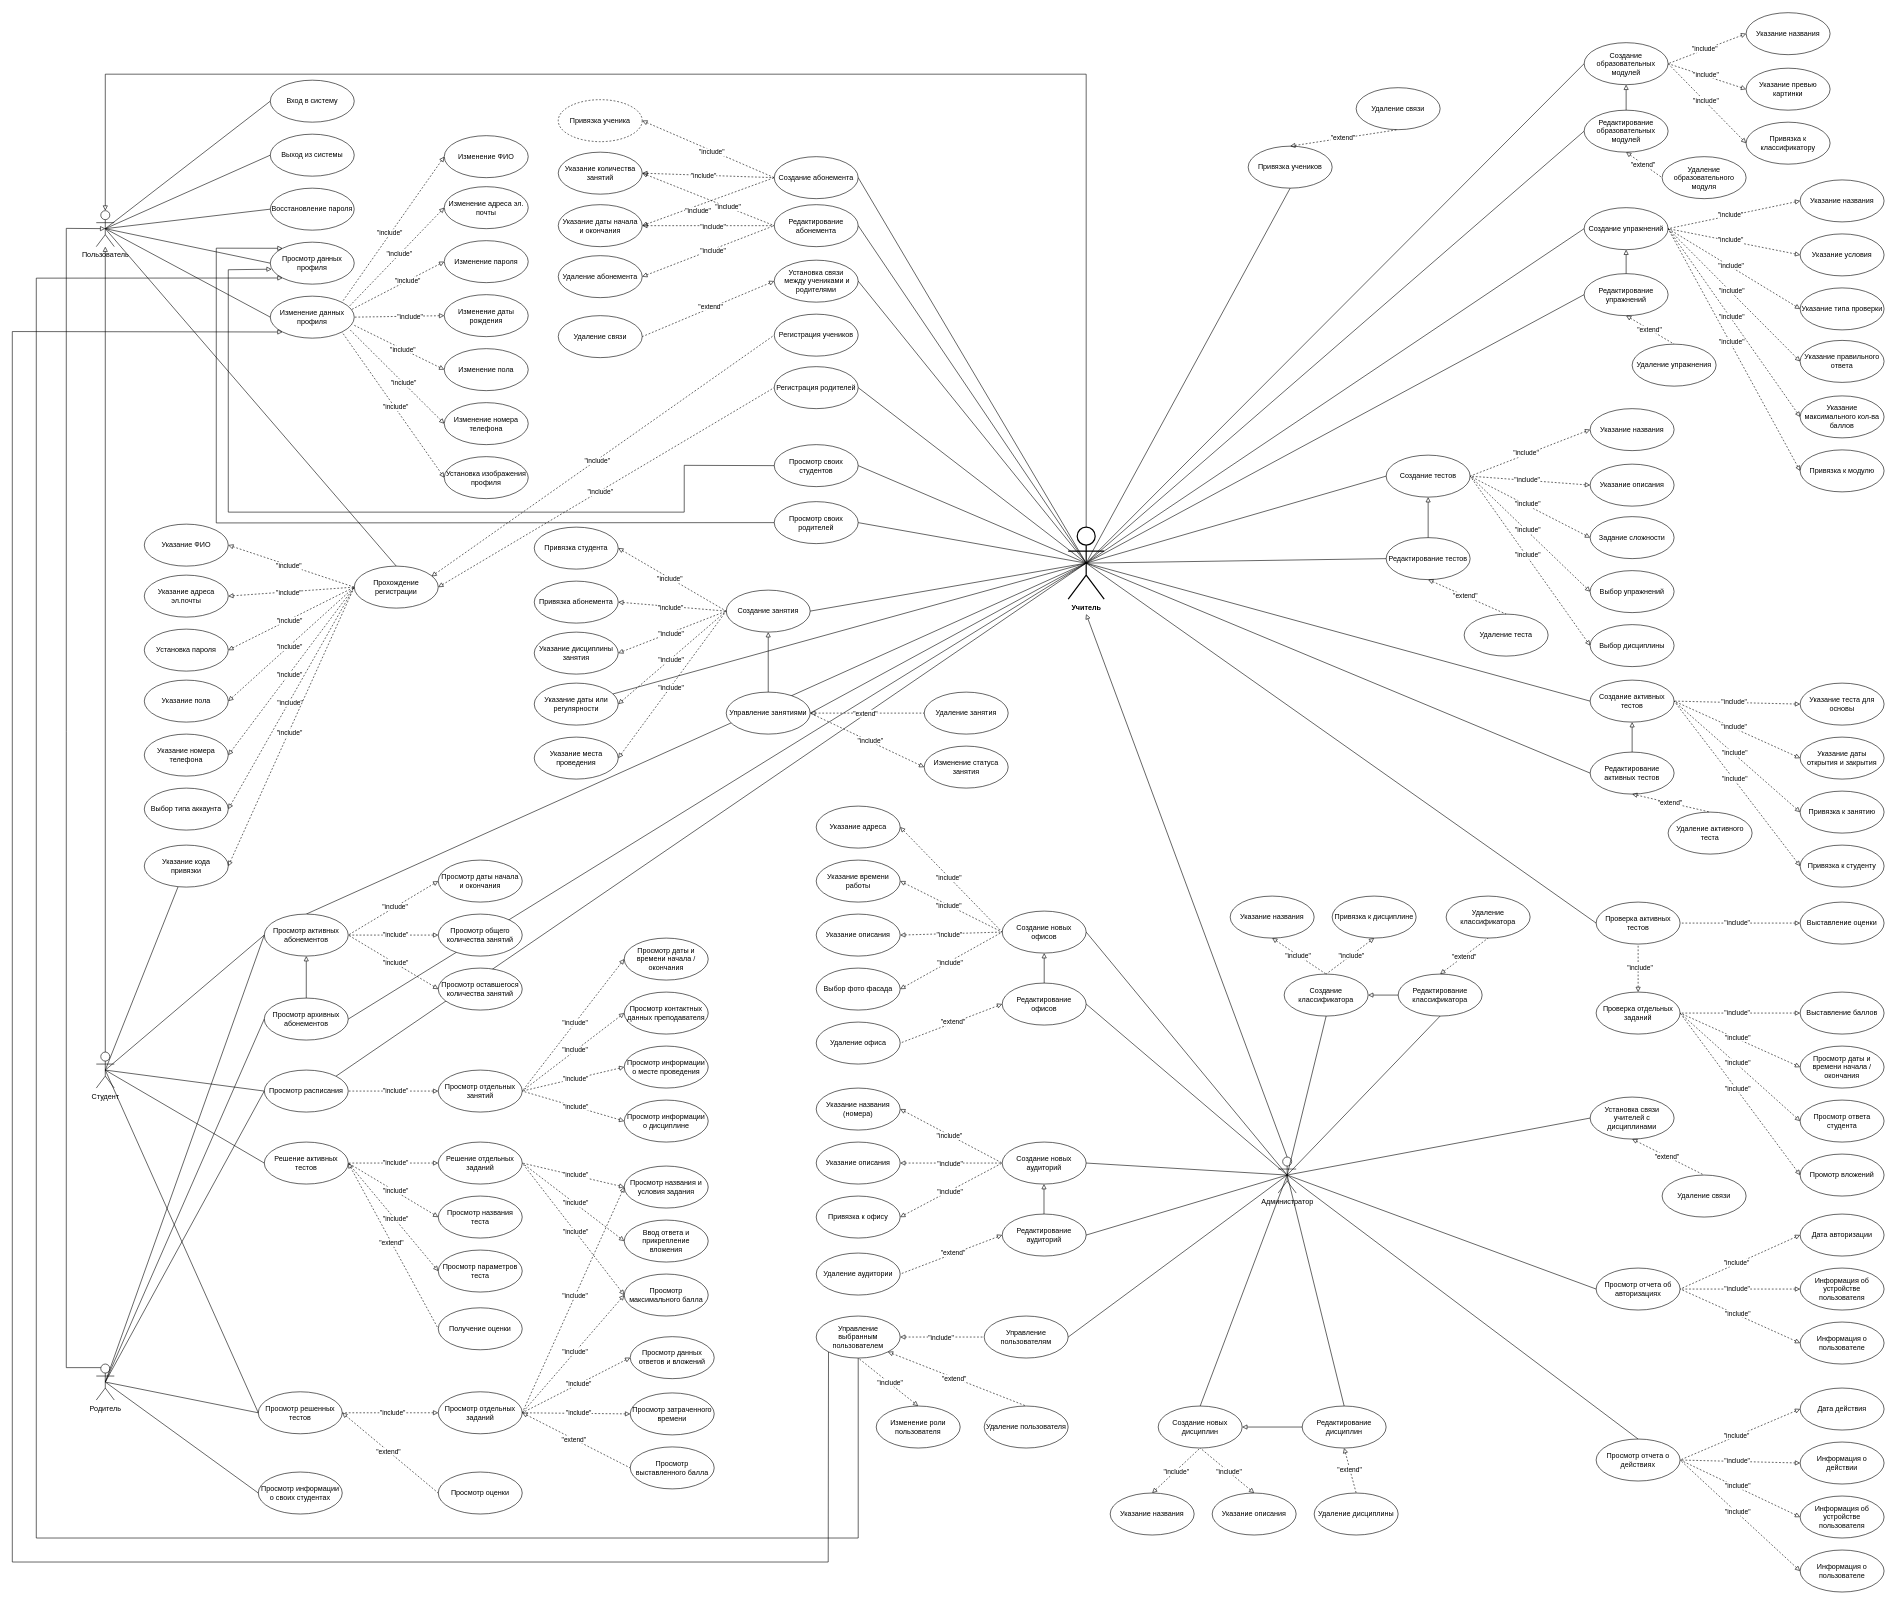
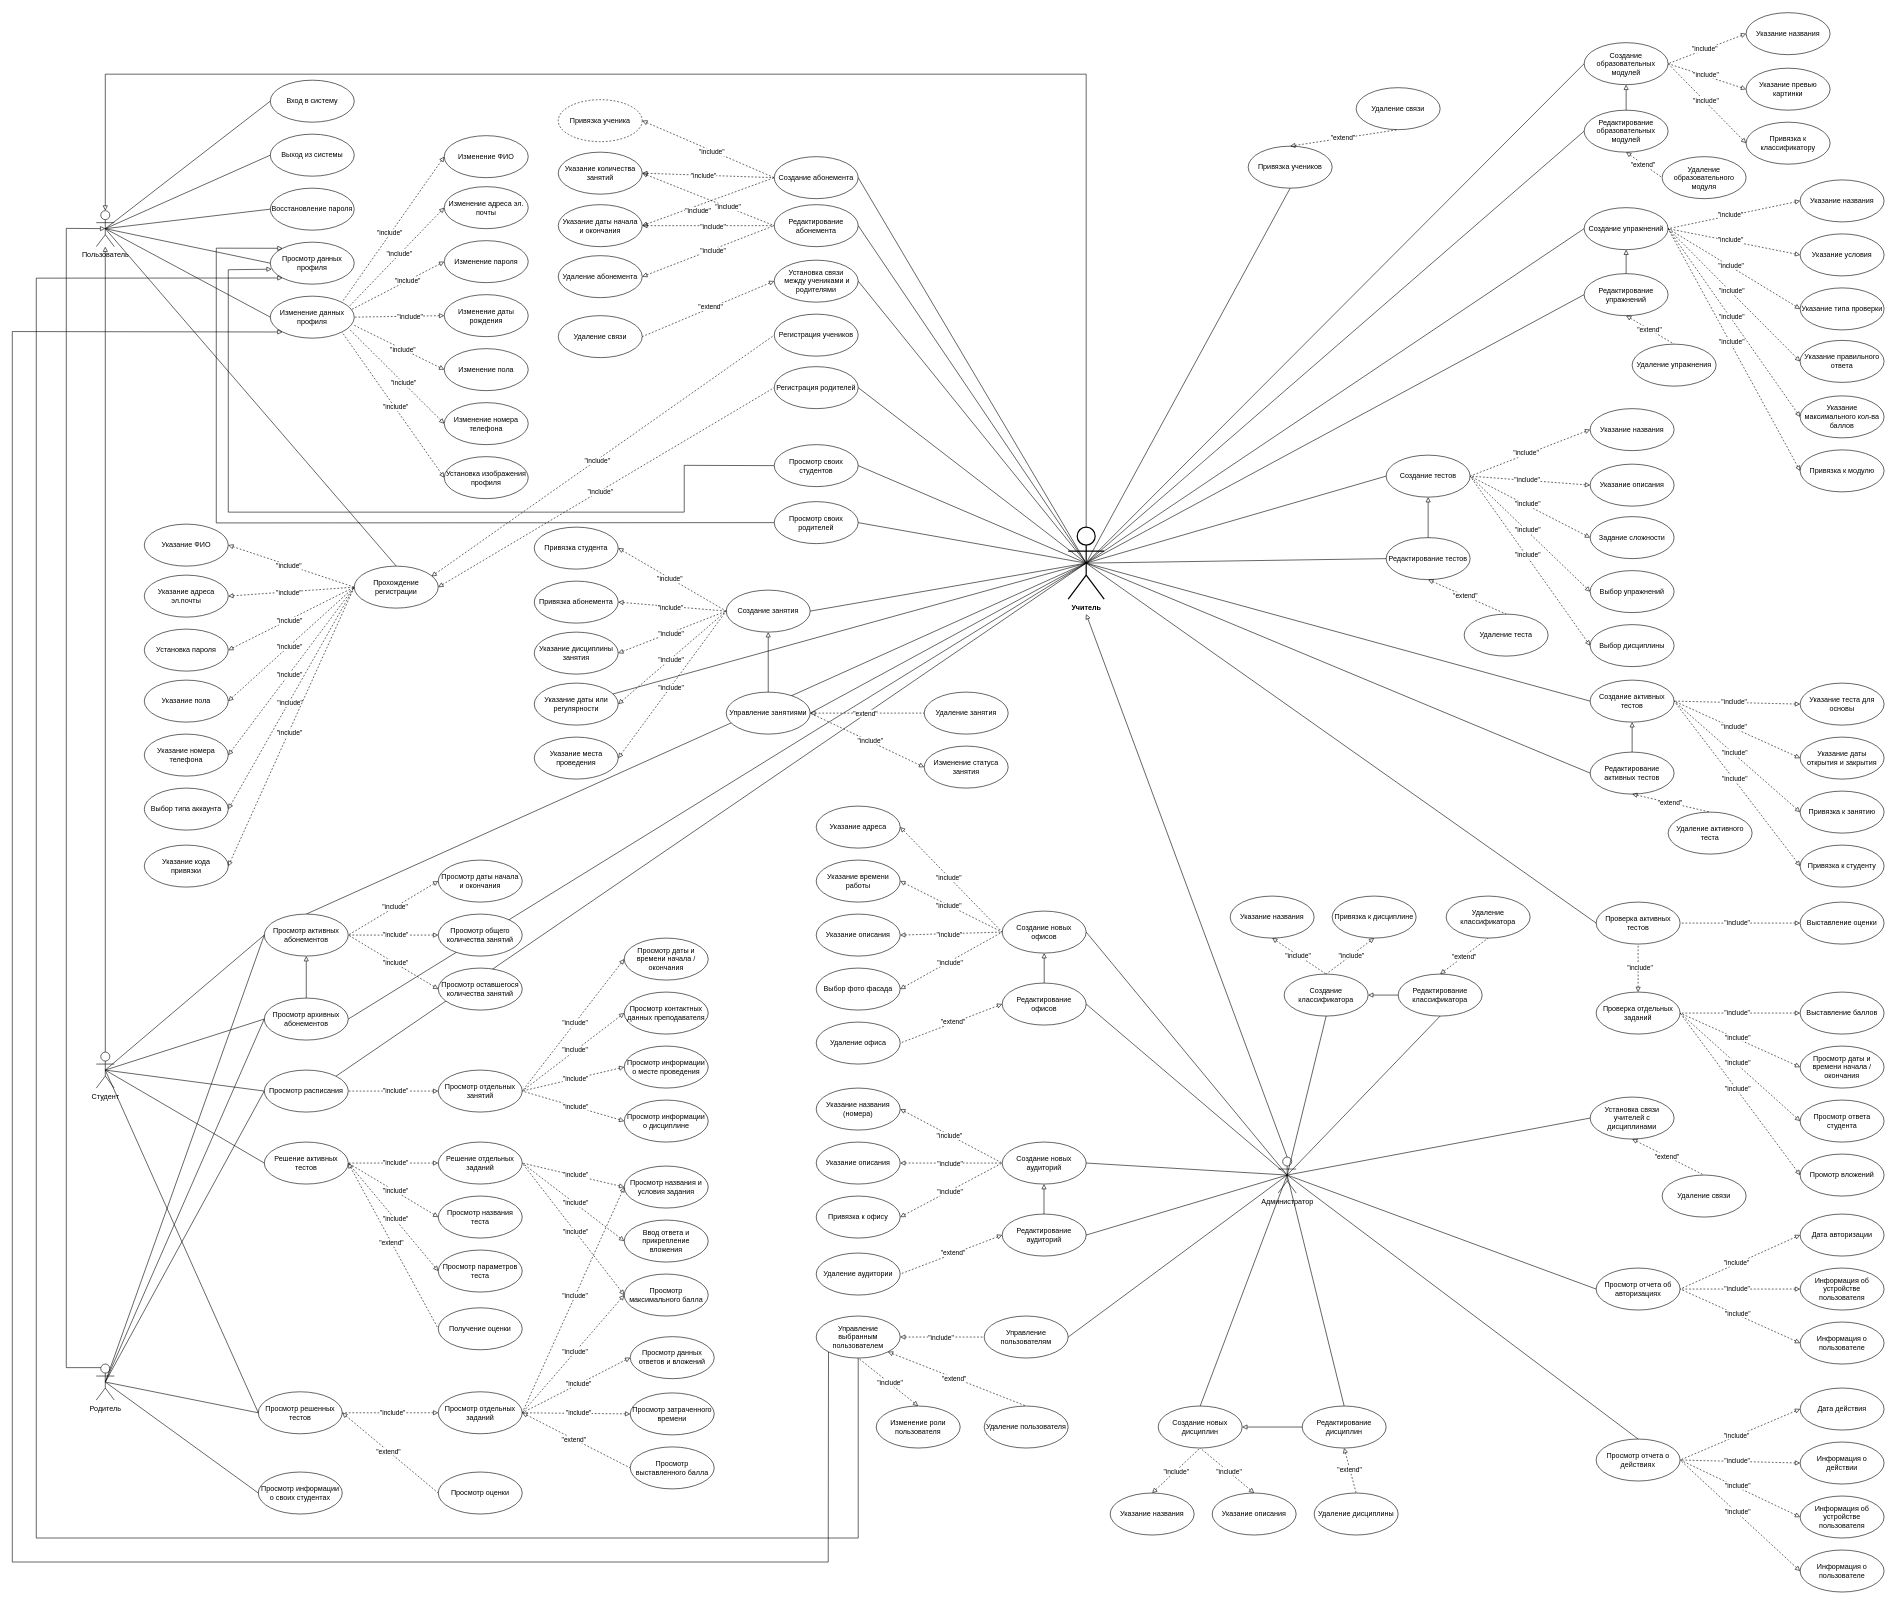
edge "Указание кода привязки" -- "Студент": now "Просмотр архивных абонементов" -- "Студент"
